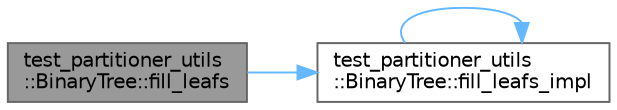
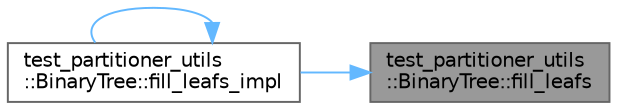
edge "test_partitioner_utils ::BinaryTree::fill_leafs" -> "test_partitioner_utils ::BinaryTree::fill_leafs_impl": reversed
